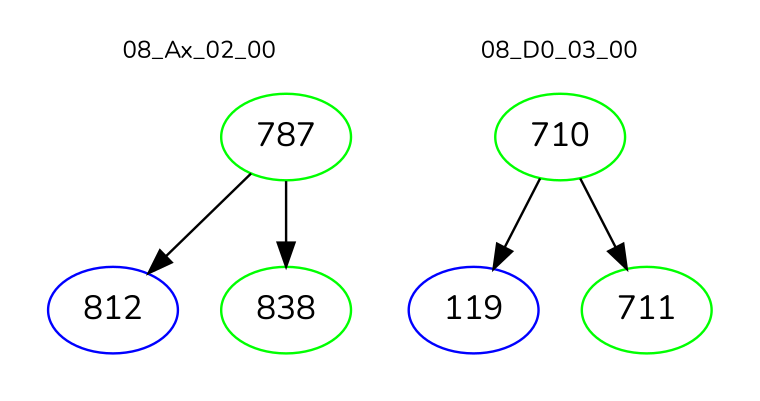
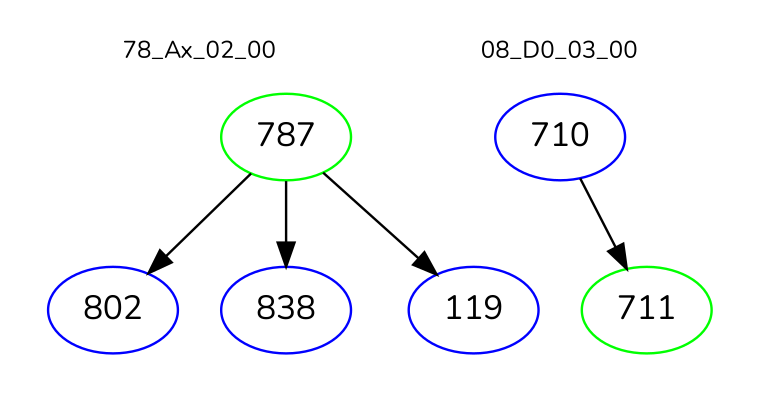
cluster "08_Ax_02_00": label "08_Ax_02_00" -> "78_Ax_02_00"
node "710": color green -> blue
edge "710" -> "119": now "787" -> "119"
node "812": label "812" -> "802"
node "838": color green -> blue
